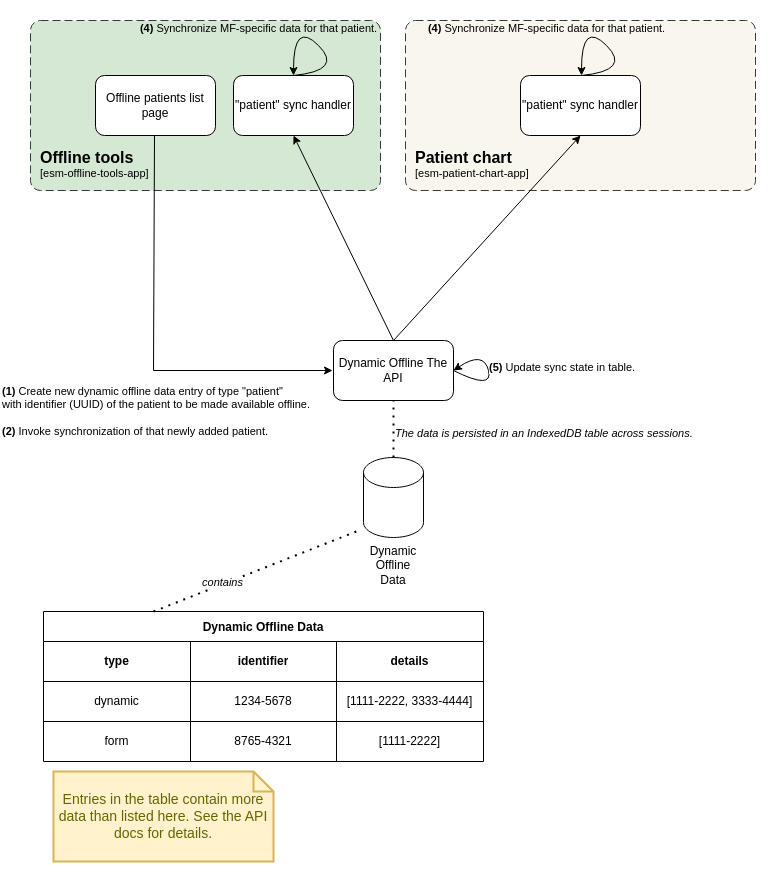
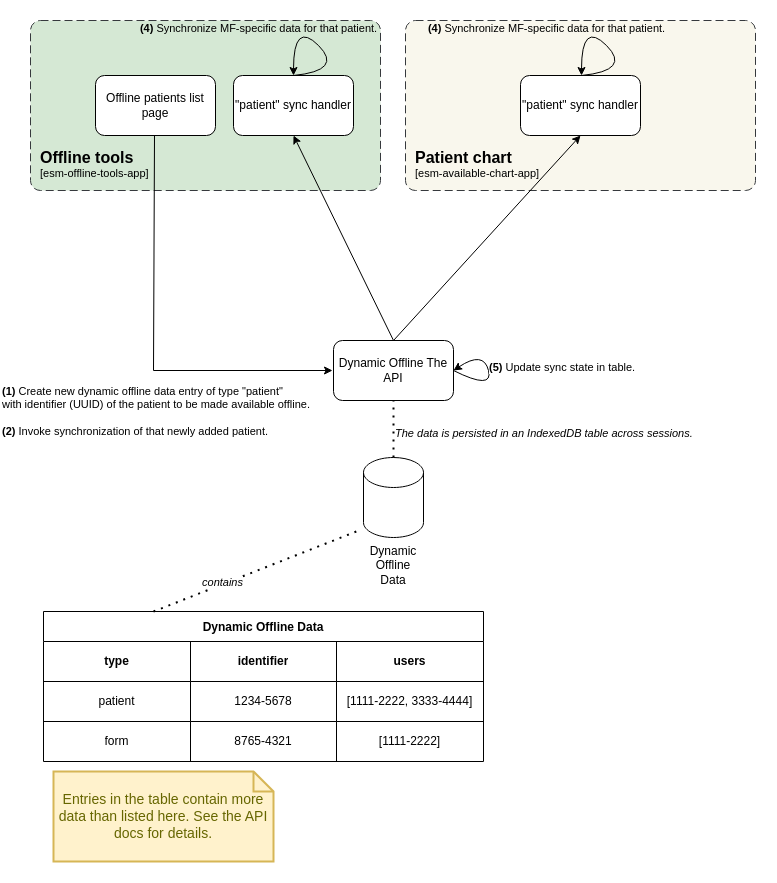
node "Patient chart [esm-patient-chart-app]": label "Patient chart [esm-patient-chart-app]" -> "Patient chart [esm-available-chart-app]"
node "details": label "details" -> "users"
node "dynamic": label "dynamic" -> "patient"
